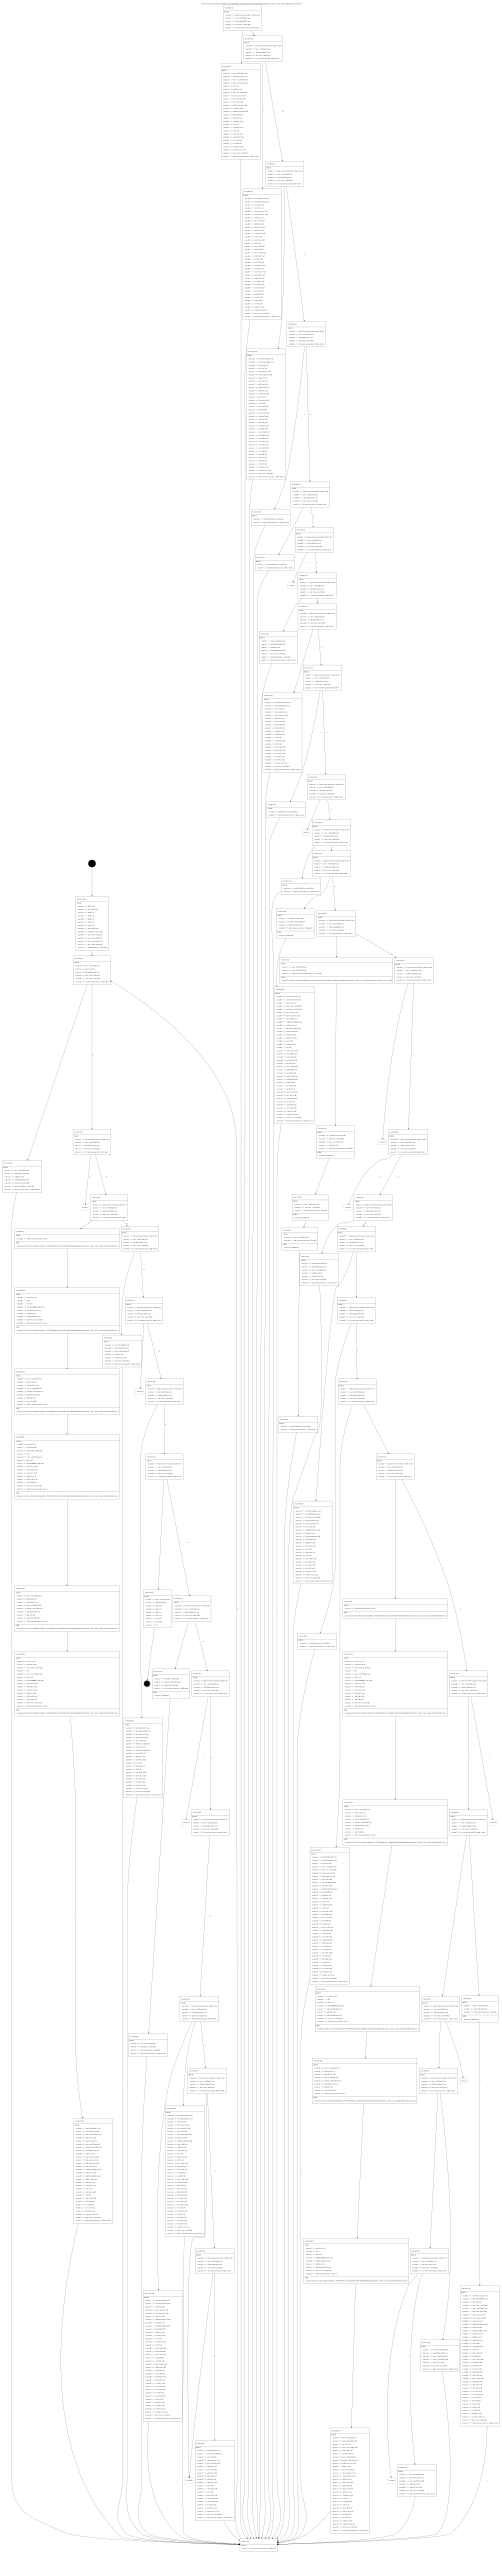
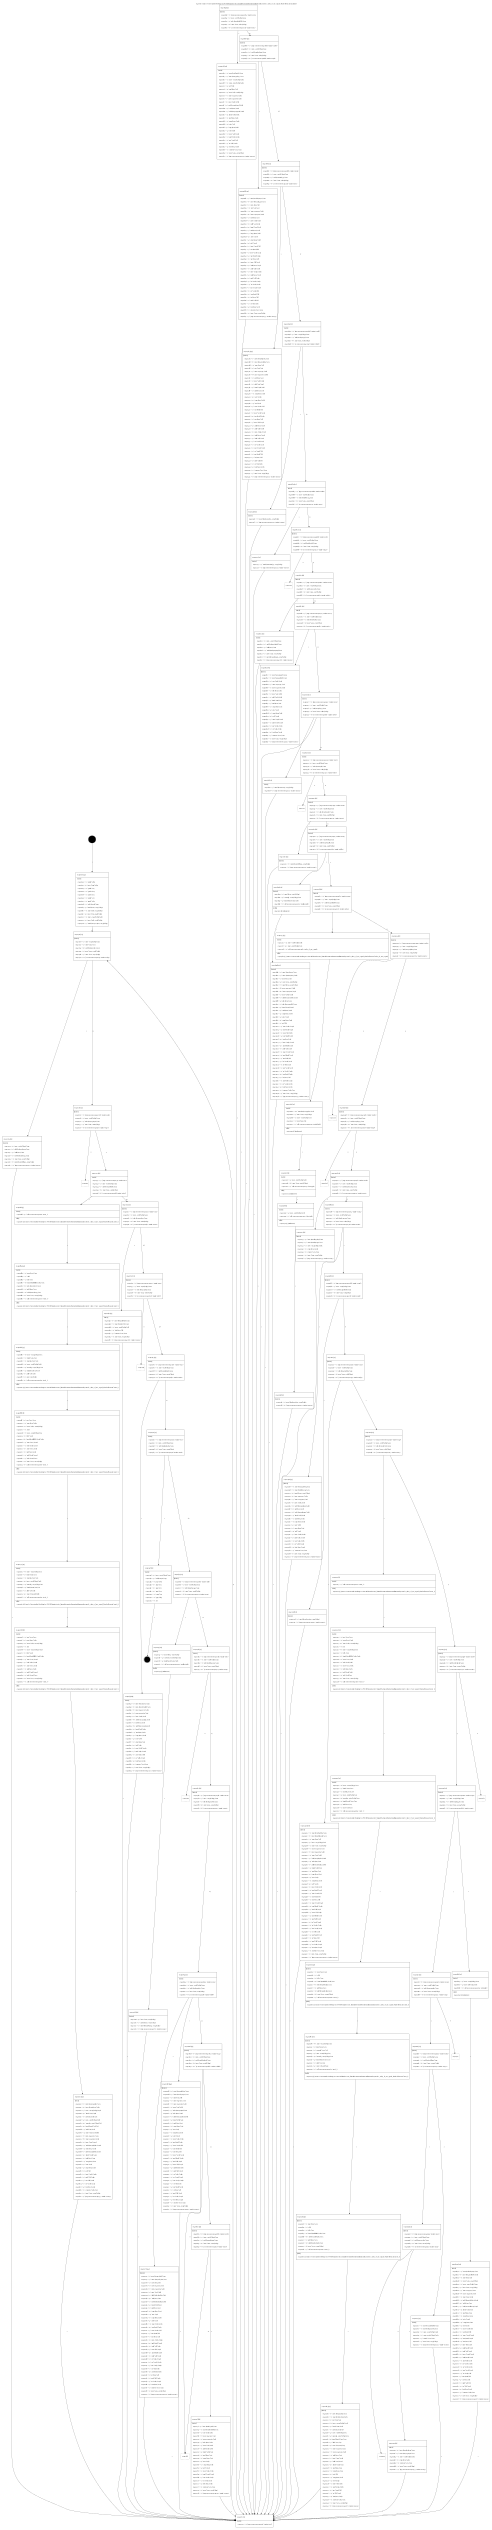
edge "0x401d5c [83]" -> "0x402773 [5]": now "0x401917 [25]" -> "0x402773 [5]"
